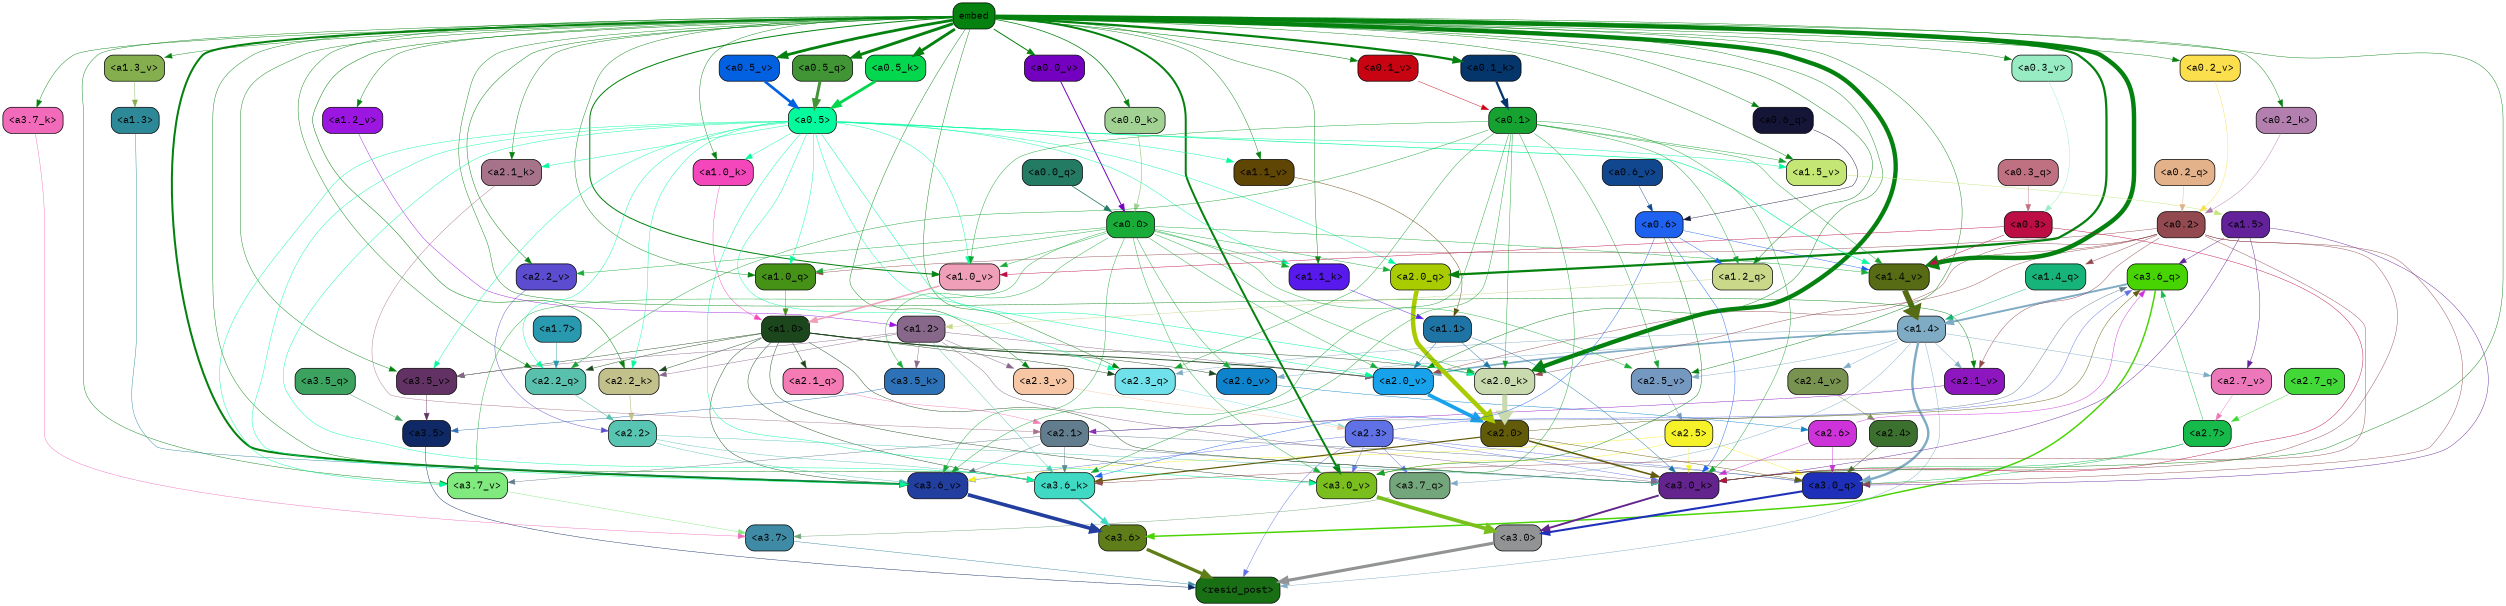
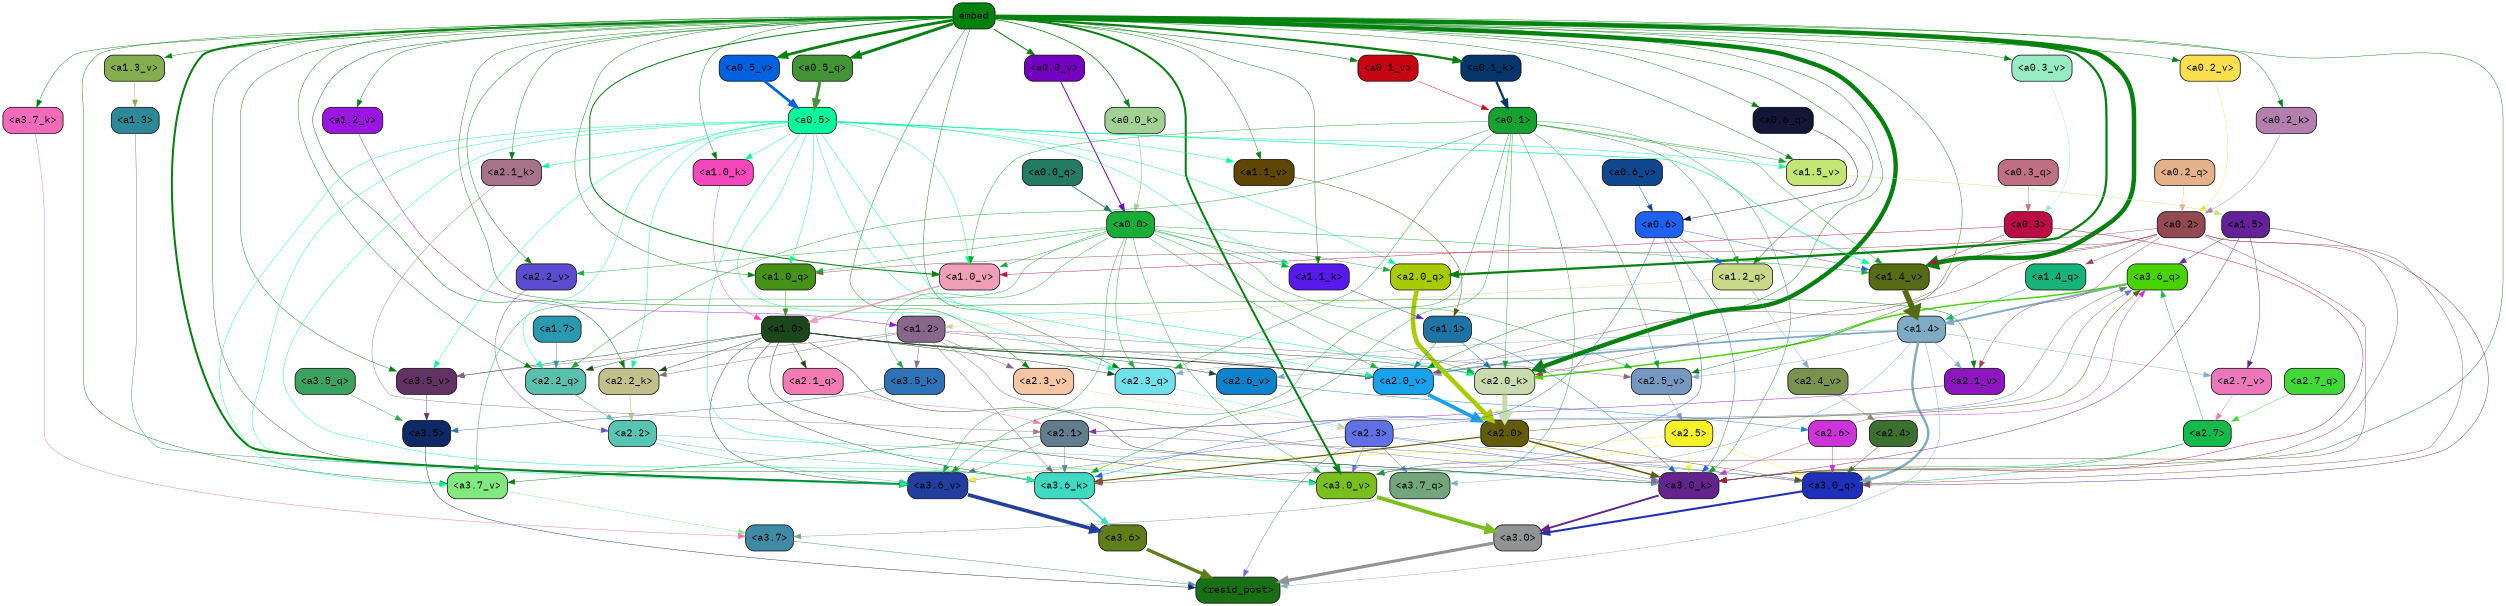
node "<a0.5_k>": removed
edge "<a0.0>" -> "<a2.6_v>": now "<a0.0>" -> "<a2.3_q>"
edge "<a1.2>" -> "<a2.5_v>": added
edge "<a1.4>" -> "<a2.4_v>": now "<a1.2_q>" -> "<a2.4_v>"
edge "<a1.2>" -> "<a3.6_k>": color #57c5b2 -> #88688a
edge "<a0.6>" -> "<a3.0_v>": color #04810e -> #1f62ef
edge "<a2.1>" -> "<a3.7_v>": color #627d8e -> #04810e
edge "<a3.6_q>" -> "<a3.6>": now "<a3.6_q>" -> "<a2.0_k>"
